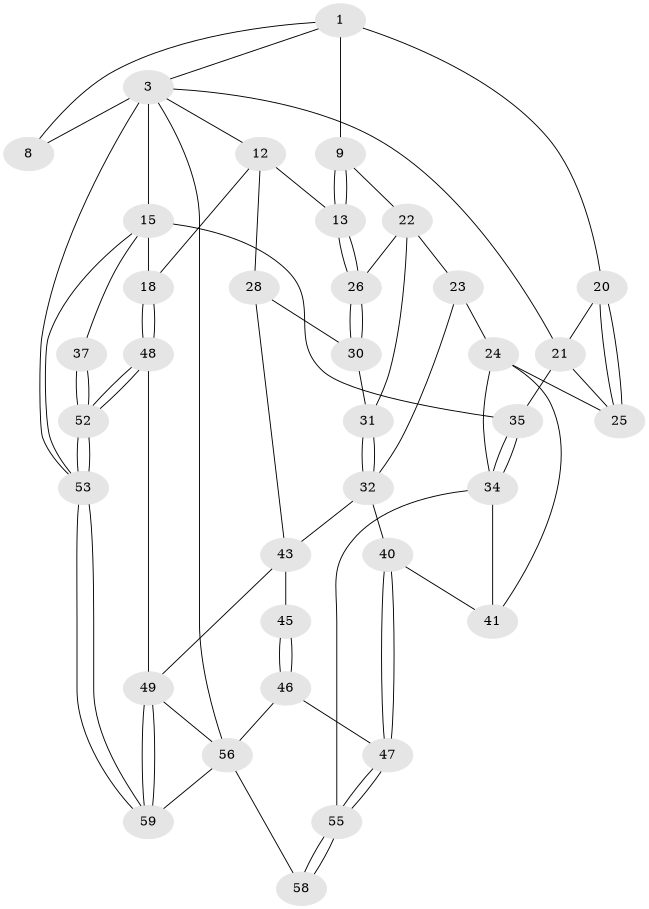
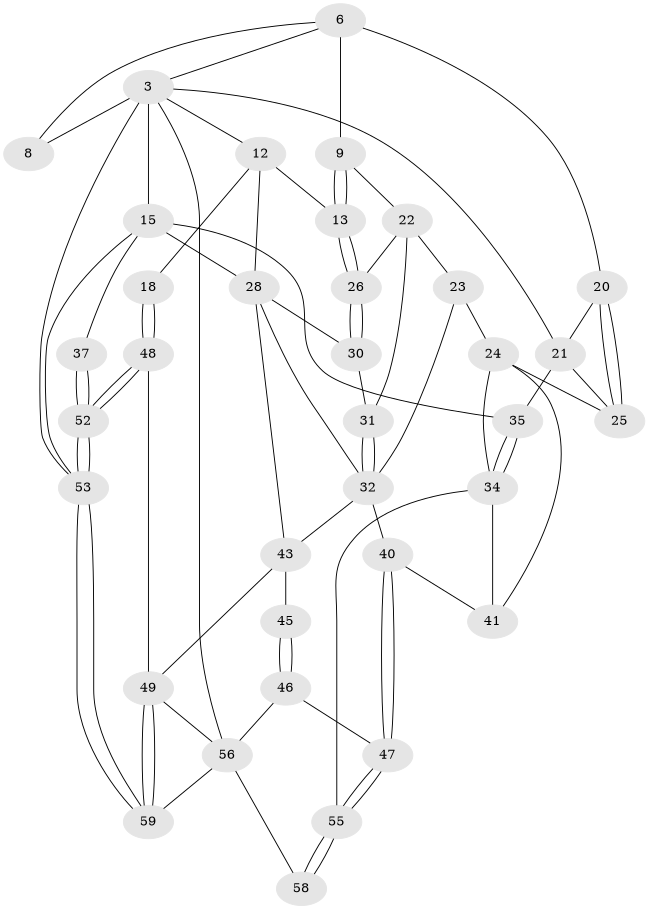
node "1": label "1" -> "6"
edge "15" -- "18": now "15" -- "28"
edge "28" -- "32": added
